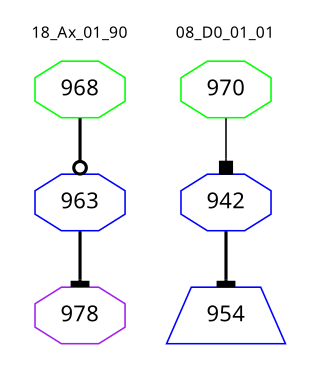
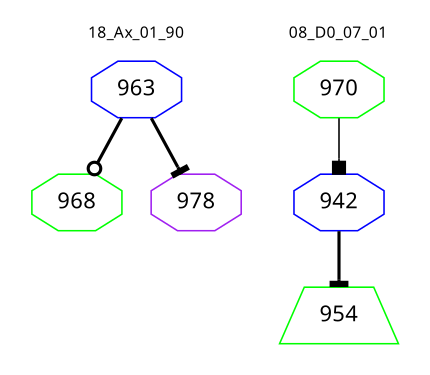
cluster "08_D0_01_01": label "08_D0_01_01" -> "08_D0_07_01"
edge "968" -> "963": reversed
node "954": color blue -> green
